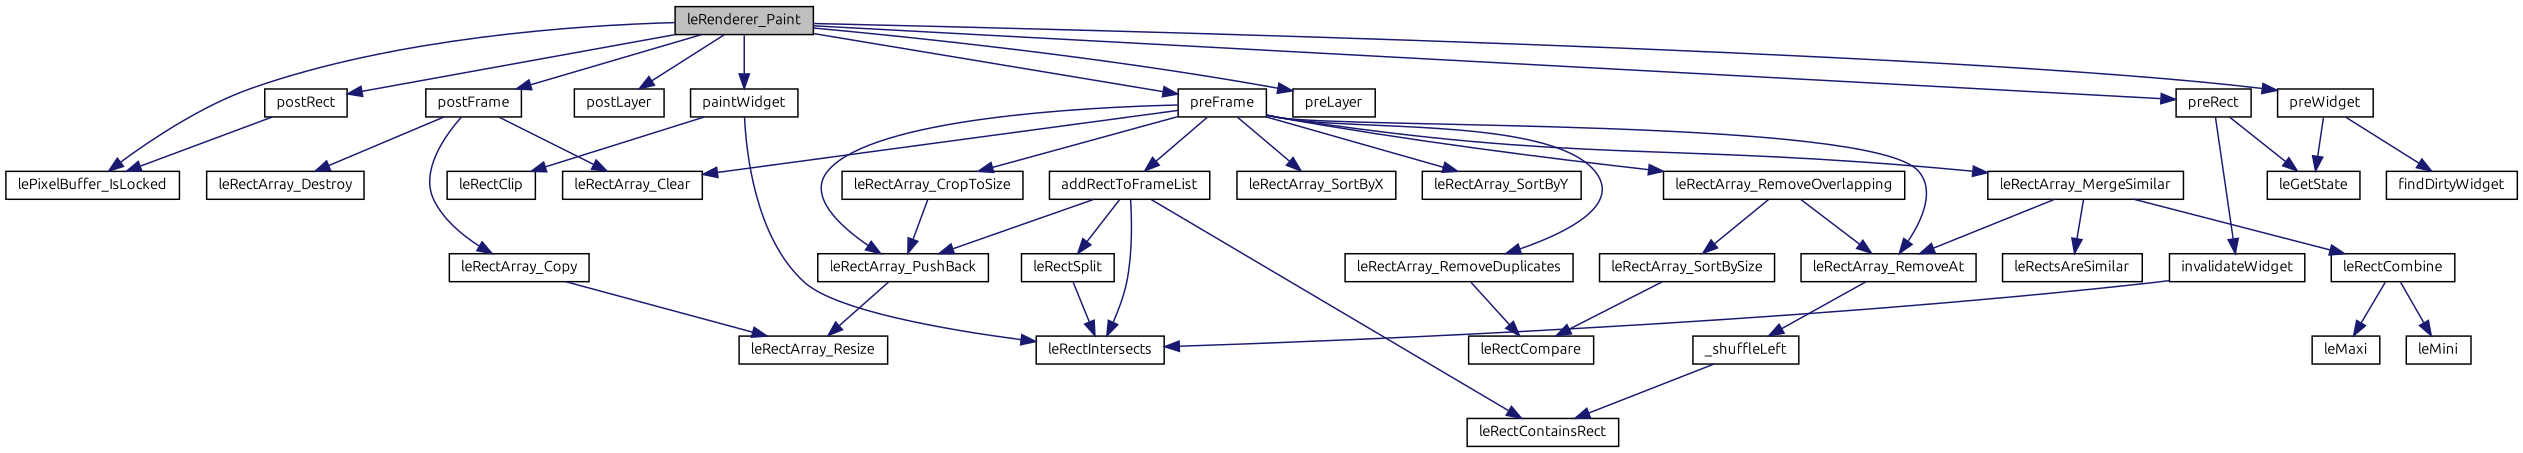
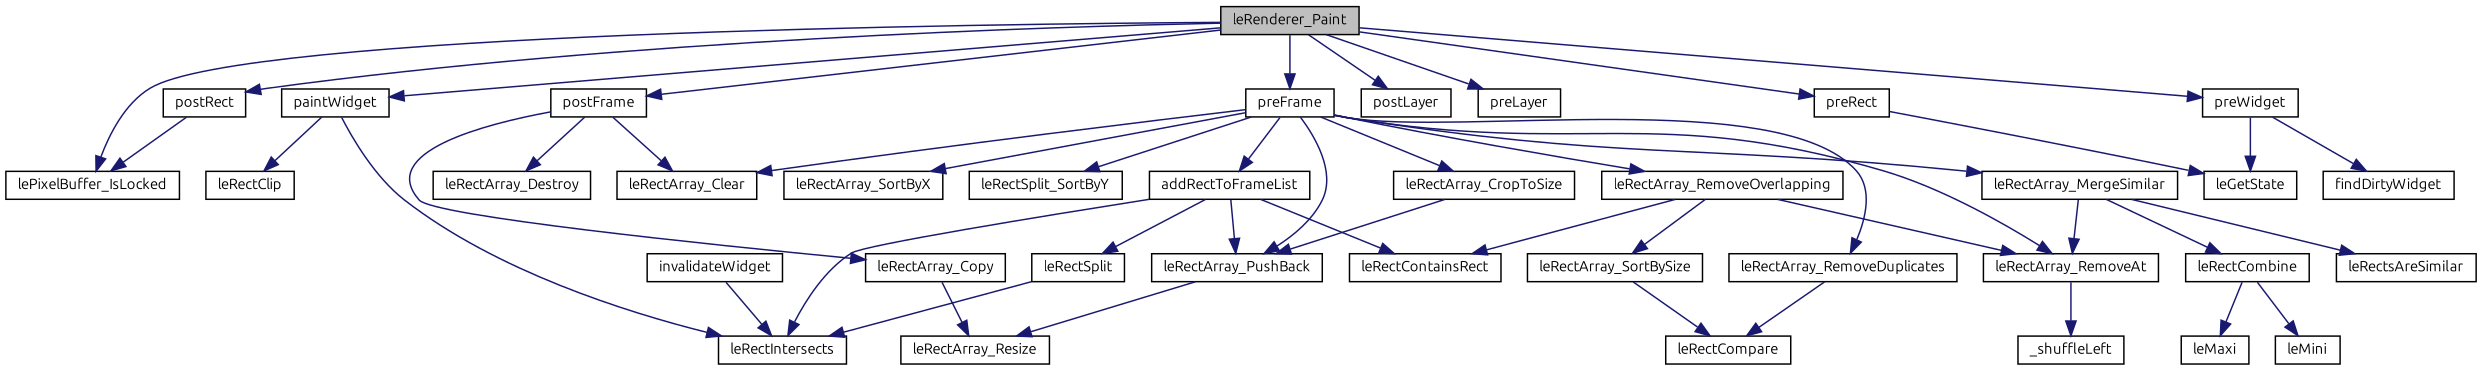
edge "preRect" -> "invalidateWidget": removed
node "leRectArray_SortByY": label "leRectArray_SortByY" -> "leRectSplit_SortByY"
edge "_shuffleLeft" -> "leRectContainsRect": now "leRectArray_RemoveOverlapping" -> "leRectContainsRect"
